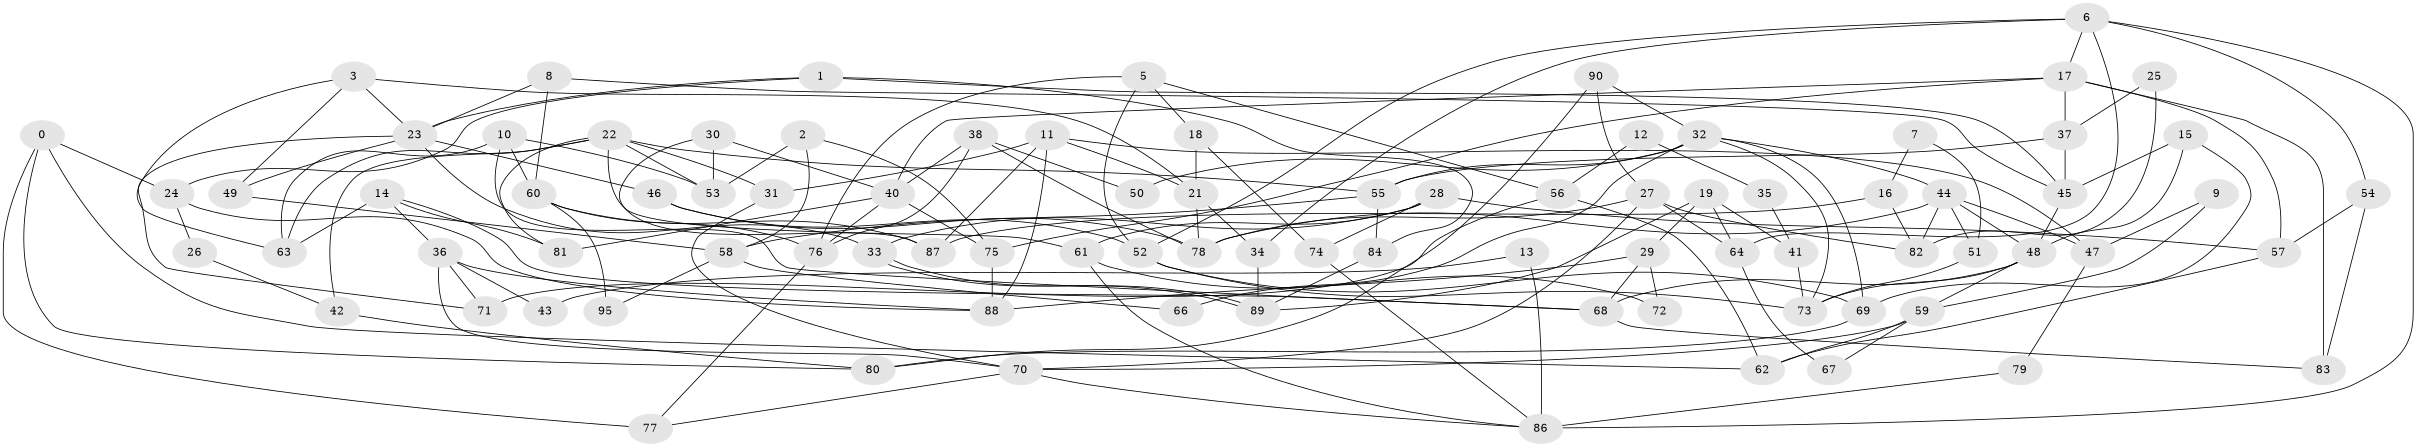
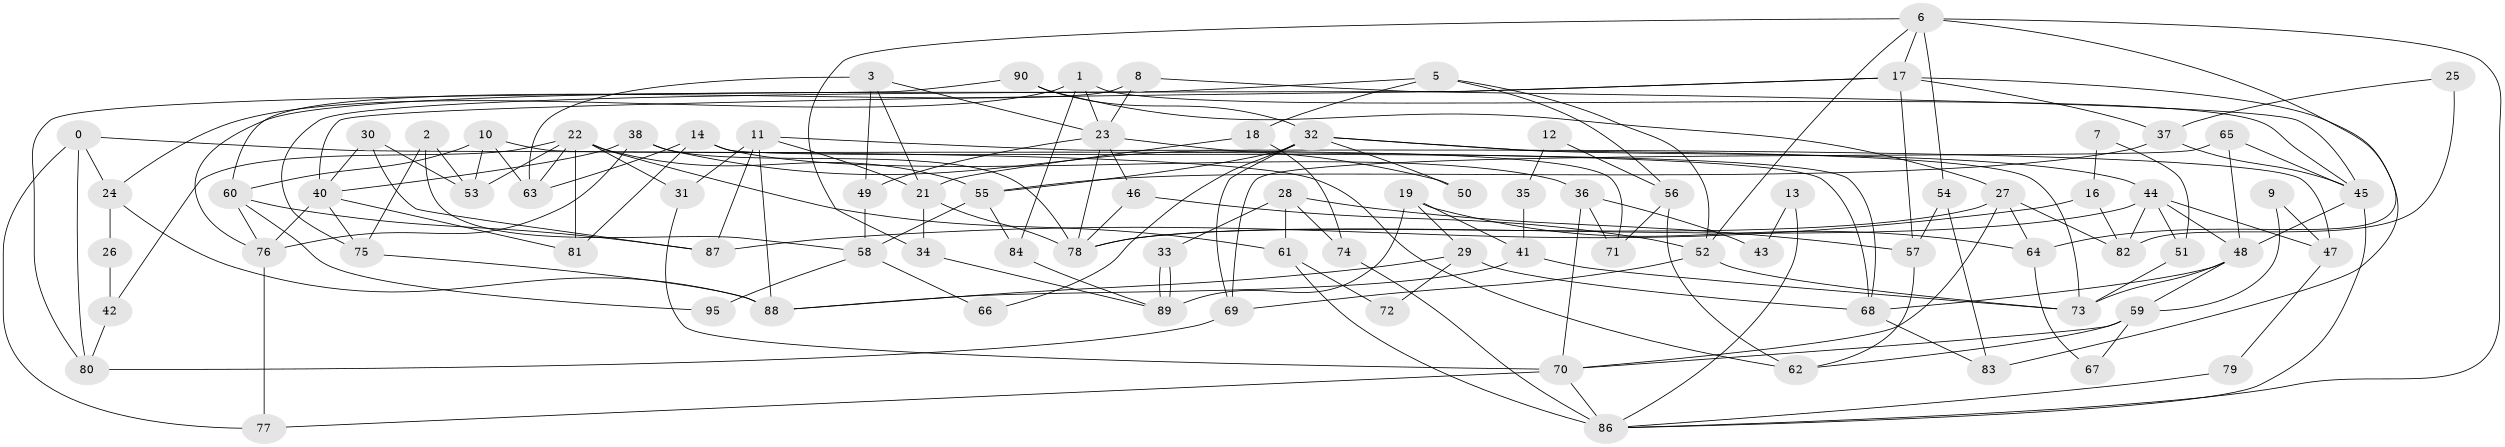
node "15": label "15" -> "65"
edge "23" -- "33": now "23" -- "78"
edge "36" -- "88": now "41" -- "88"
edge "45" -- "86": added
